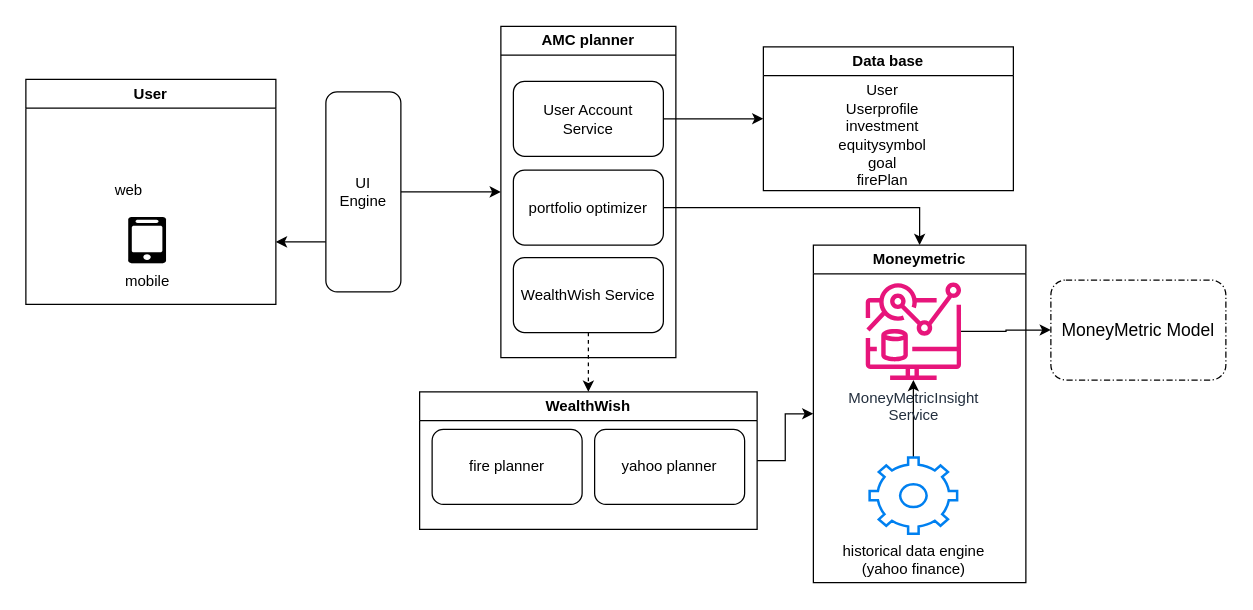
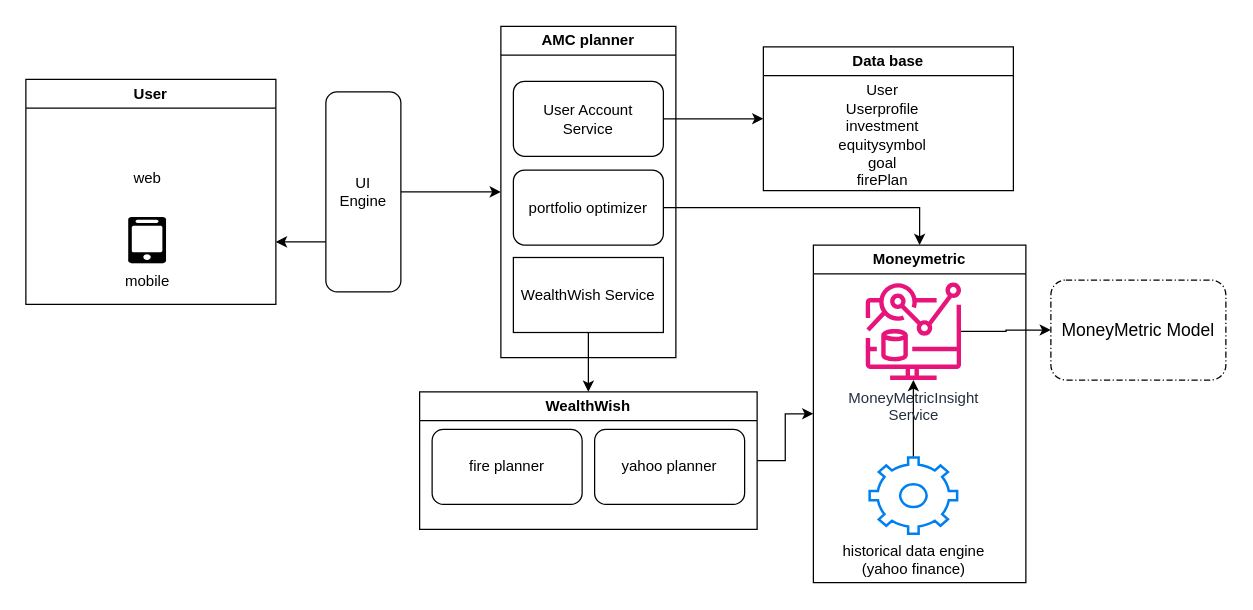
node "web": moved (128, 191) -> (147, 178)
node "WealthWish Service": shape rounded rectangle -> rectangle
edge "WealthWish Service" -> "WealthWish": style dashed -> solid
